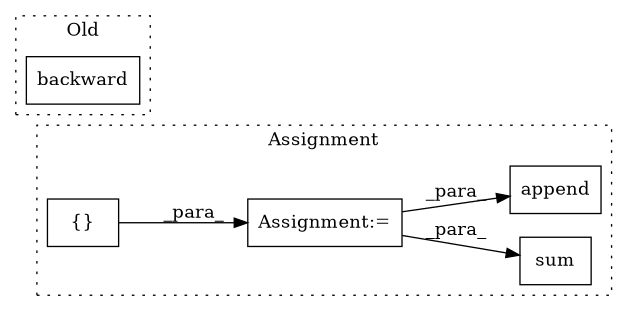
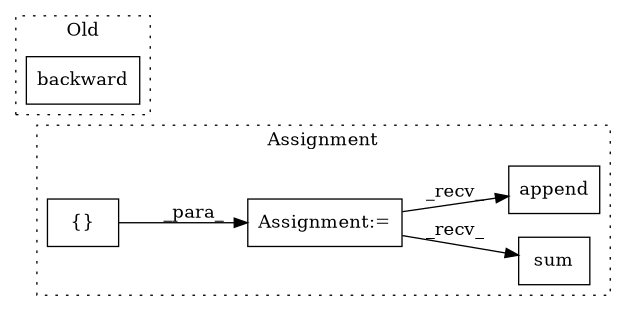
edge "Assignment:=" -> "append": label "_para_" -> "_recv_"
edge "Assignment:=" -> "sum": label "_para_" -> "_recv_"
